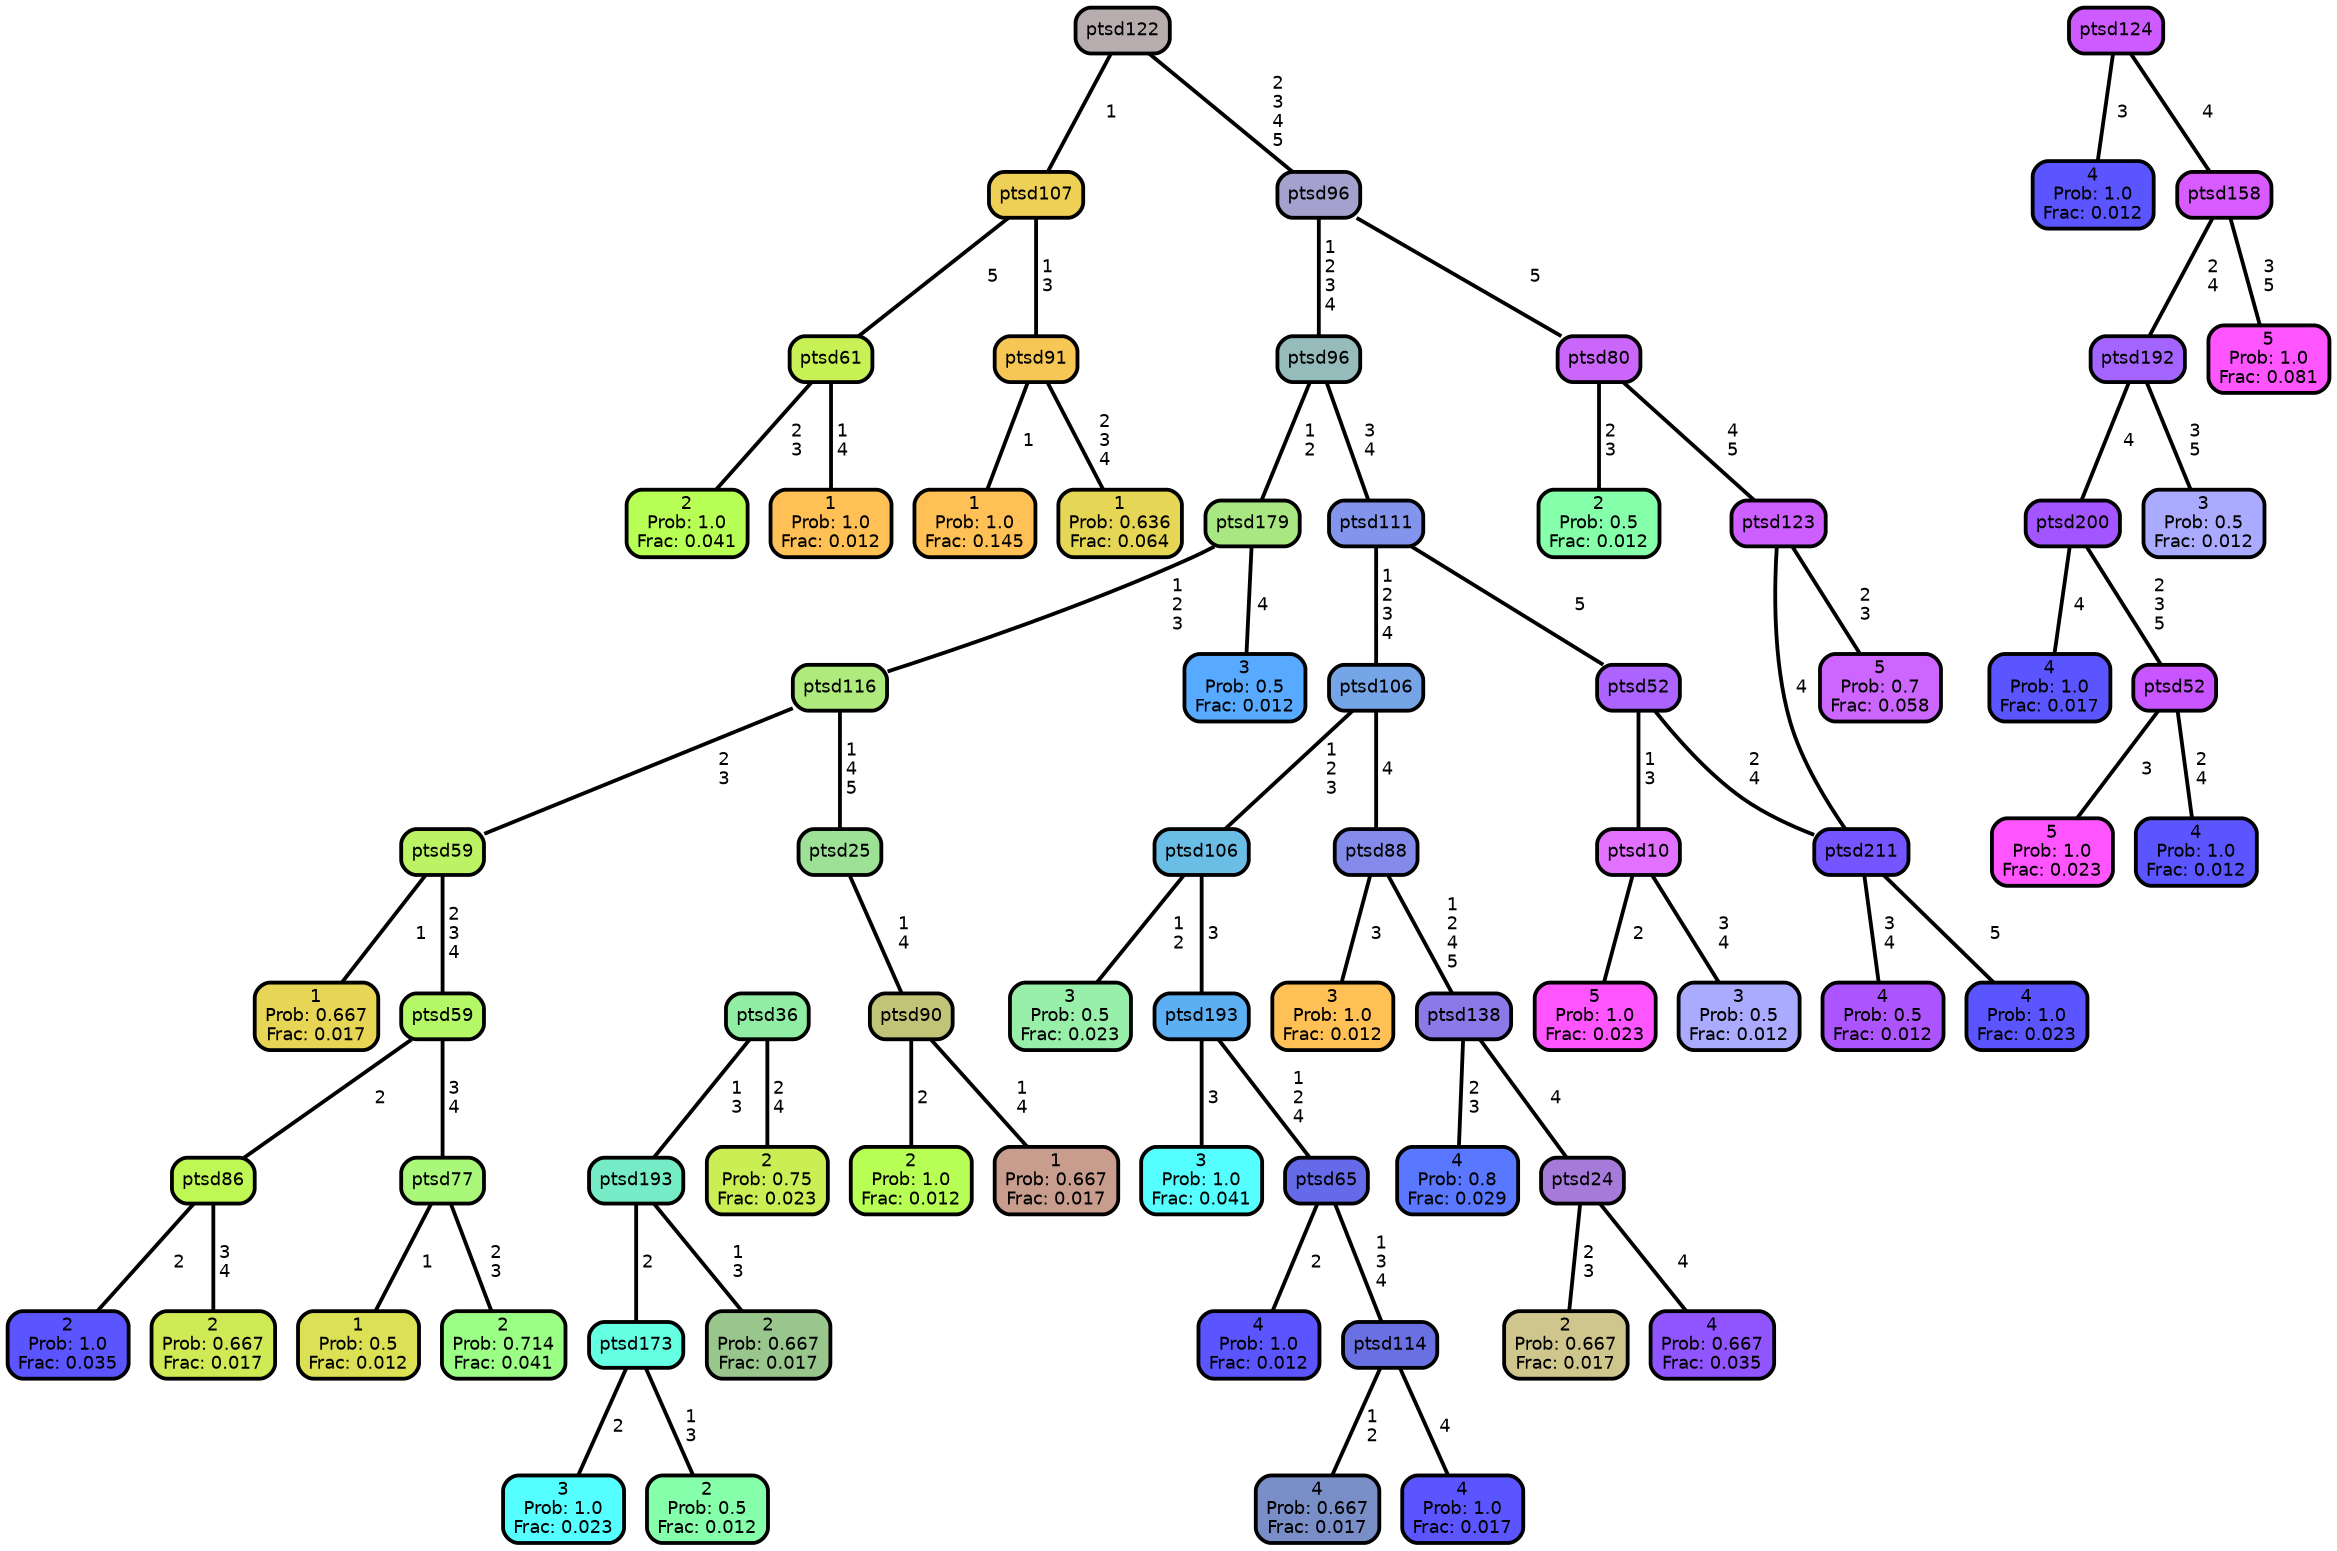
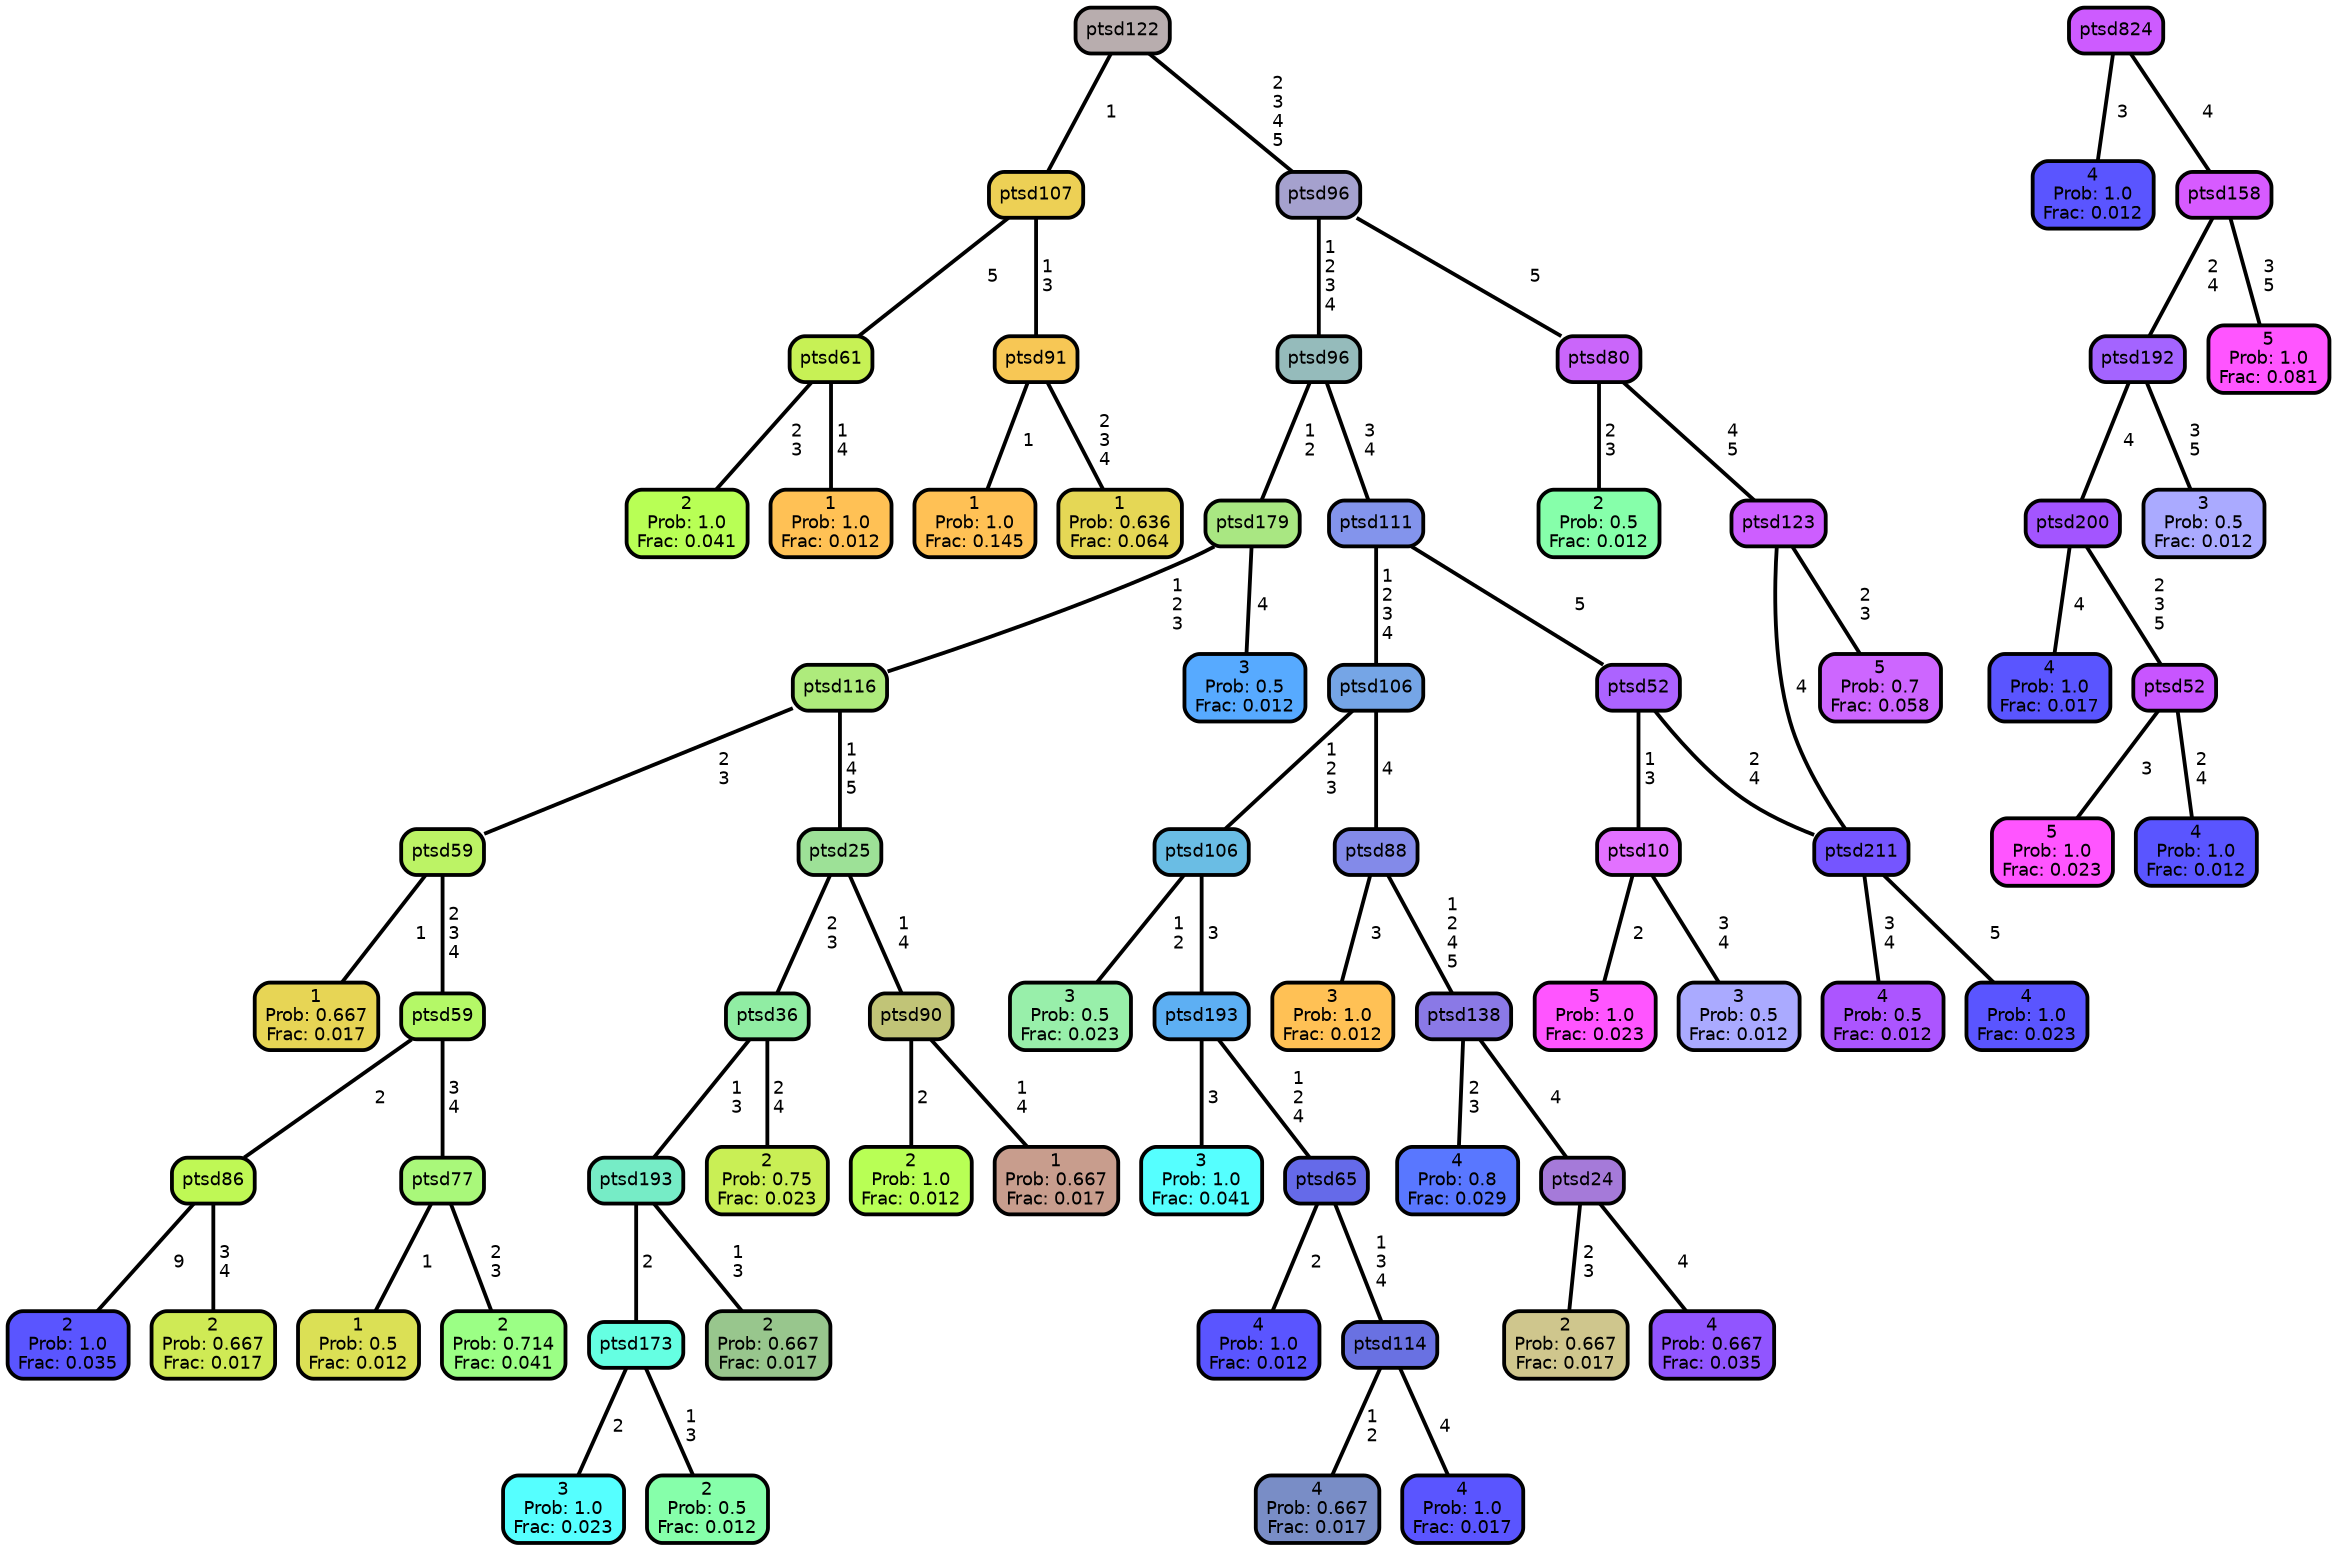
node "ptsd124": label "ptsd124" -> "ptsd824"
edge "ptsd25" -- "ptsd36": added, label "2 3"
edge "ptsd86" -- "2 Prob: 1.0 Frac: 0.035": label " 2" -> " 9"
